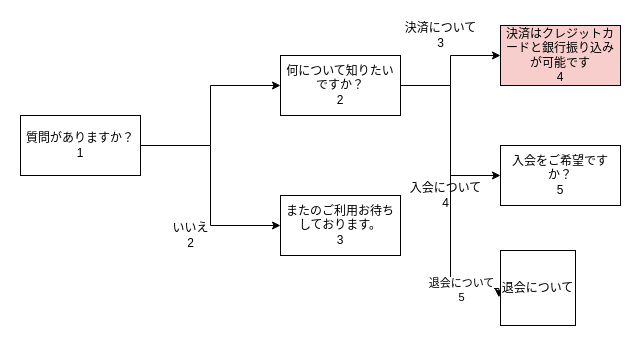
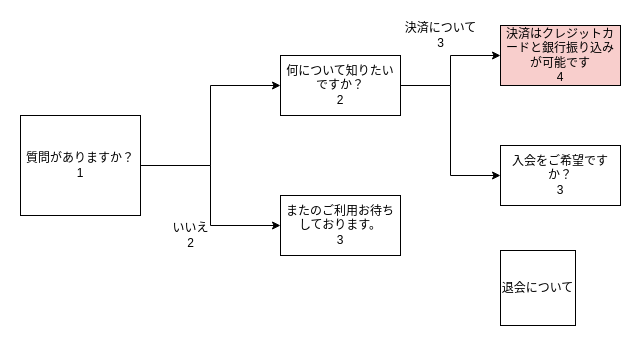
node "質問がありますか？ 1": size 120x60 -> 120x100
node "入会をご希望ですか？ 5": label "入会をご希望ですか？ 5" -> "入会をご希望ですか？ 3"
node "入会について 4": removed
edge "何について知りたいですか？ 2" -> "退会について": removed, label "退会について 5"
